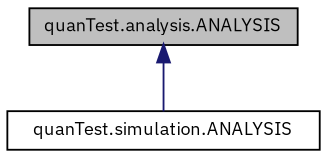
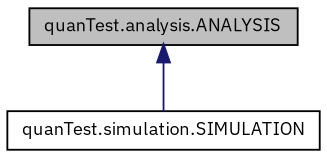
node "quanTest.simulation.ANALYSIS": label "quanTest.simulation.ANALYSIS" -> "quanTest.simulation.SIMULATION"
